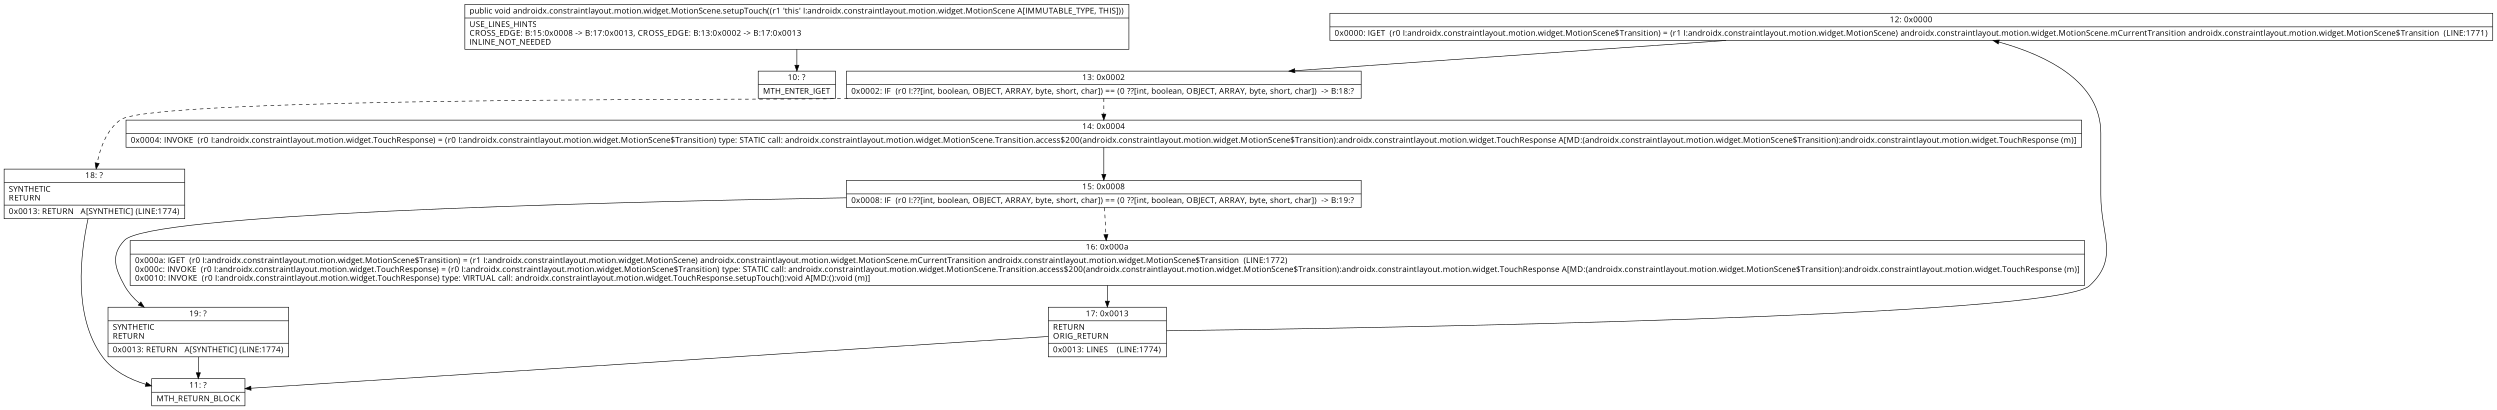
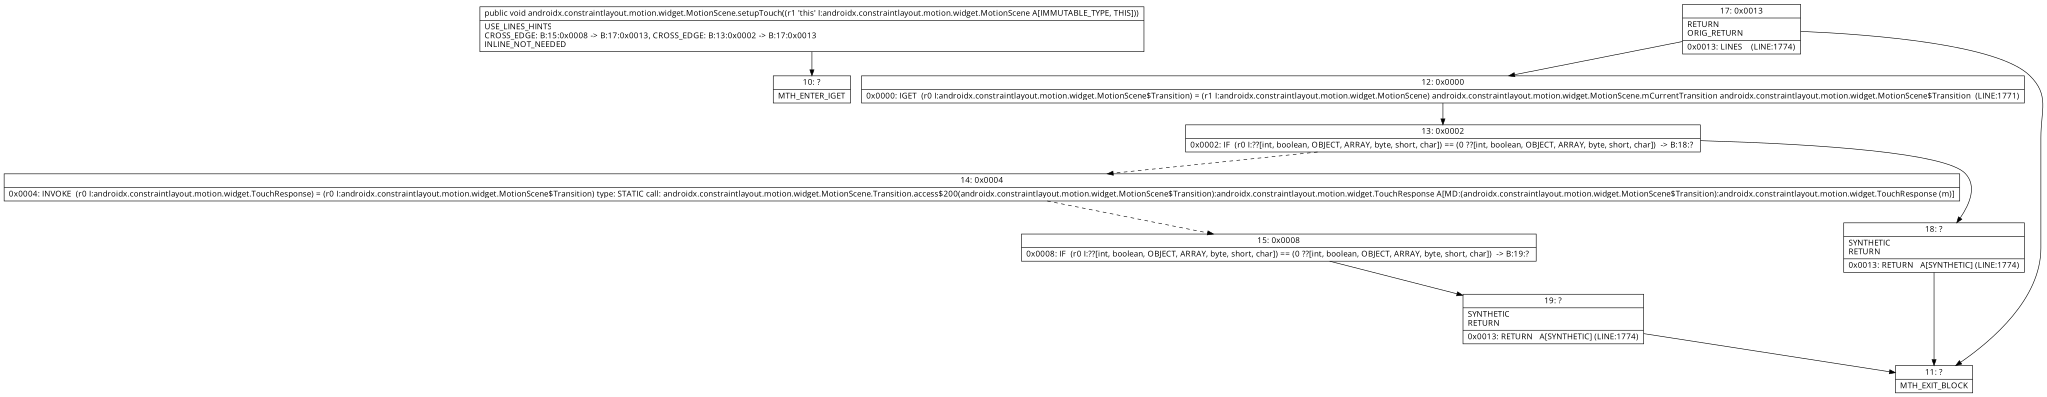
edge "13: 0x0002" -> "18: ?": style dashed -> solid
edge "14: 0x0004" -> "15: 0x0008": style solid -> dashed
node "16: 0x000a": removed
node "11: ?": text "MTH_RETURN_BLOCK" -> "MTH_EXIT_BLOCK"
